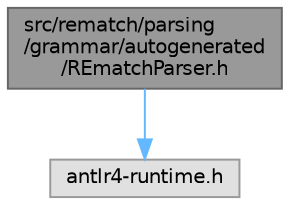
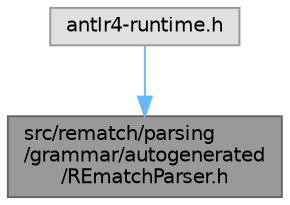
edge "src/rematch/parsing /grammar/autogenerated /REmatchParser.h" -> "antlr4-runtime.h": reversed
